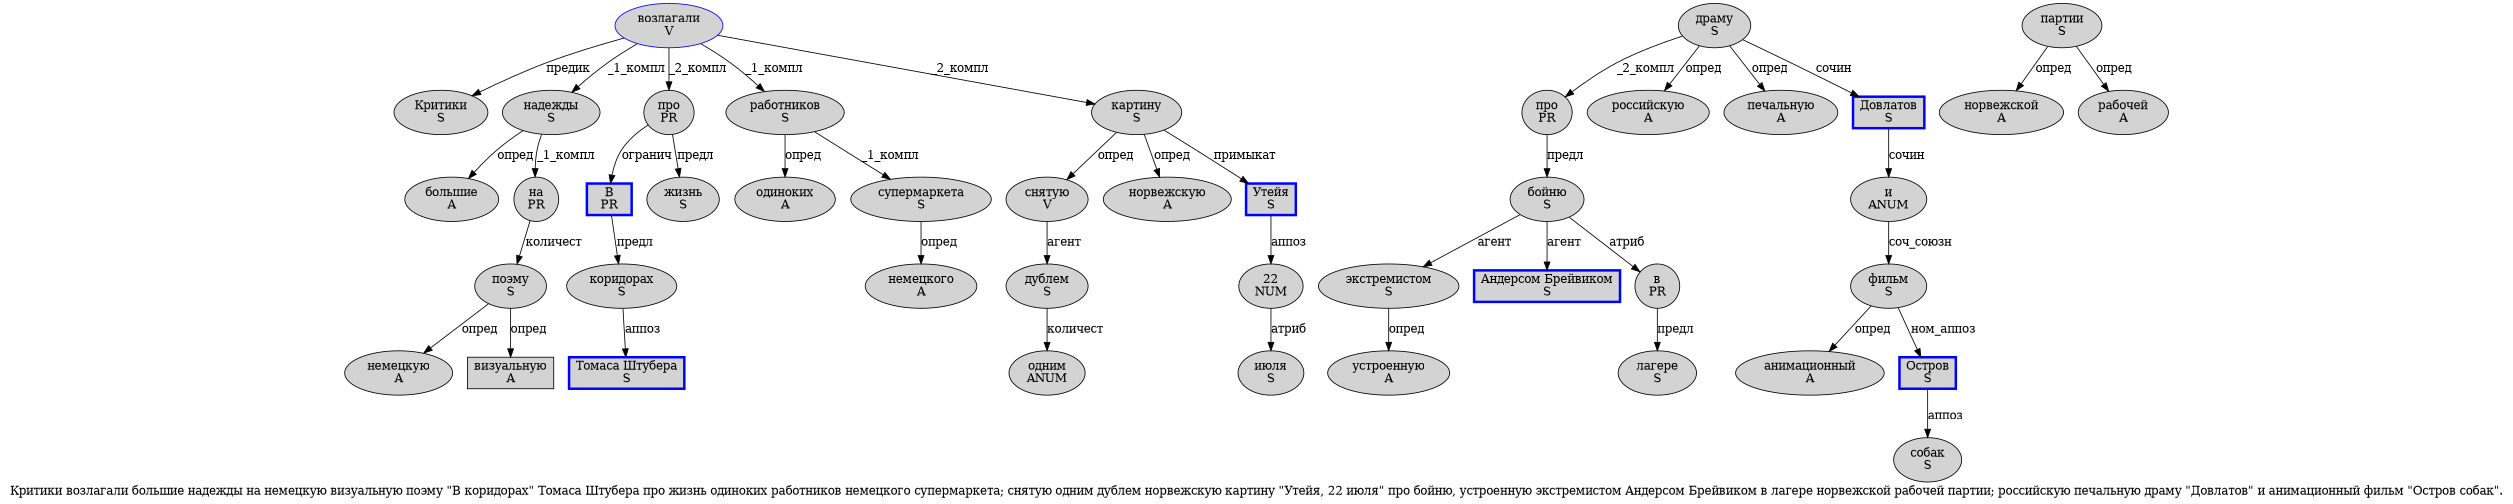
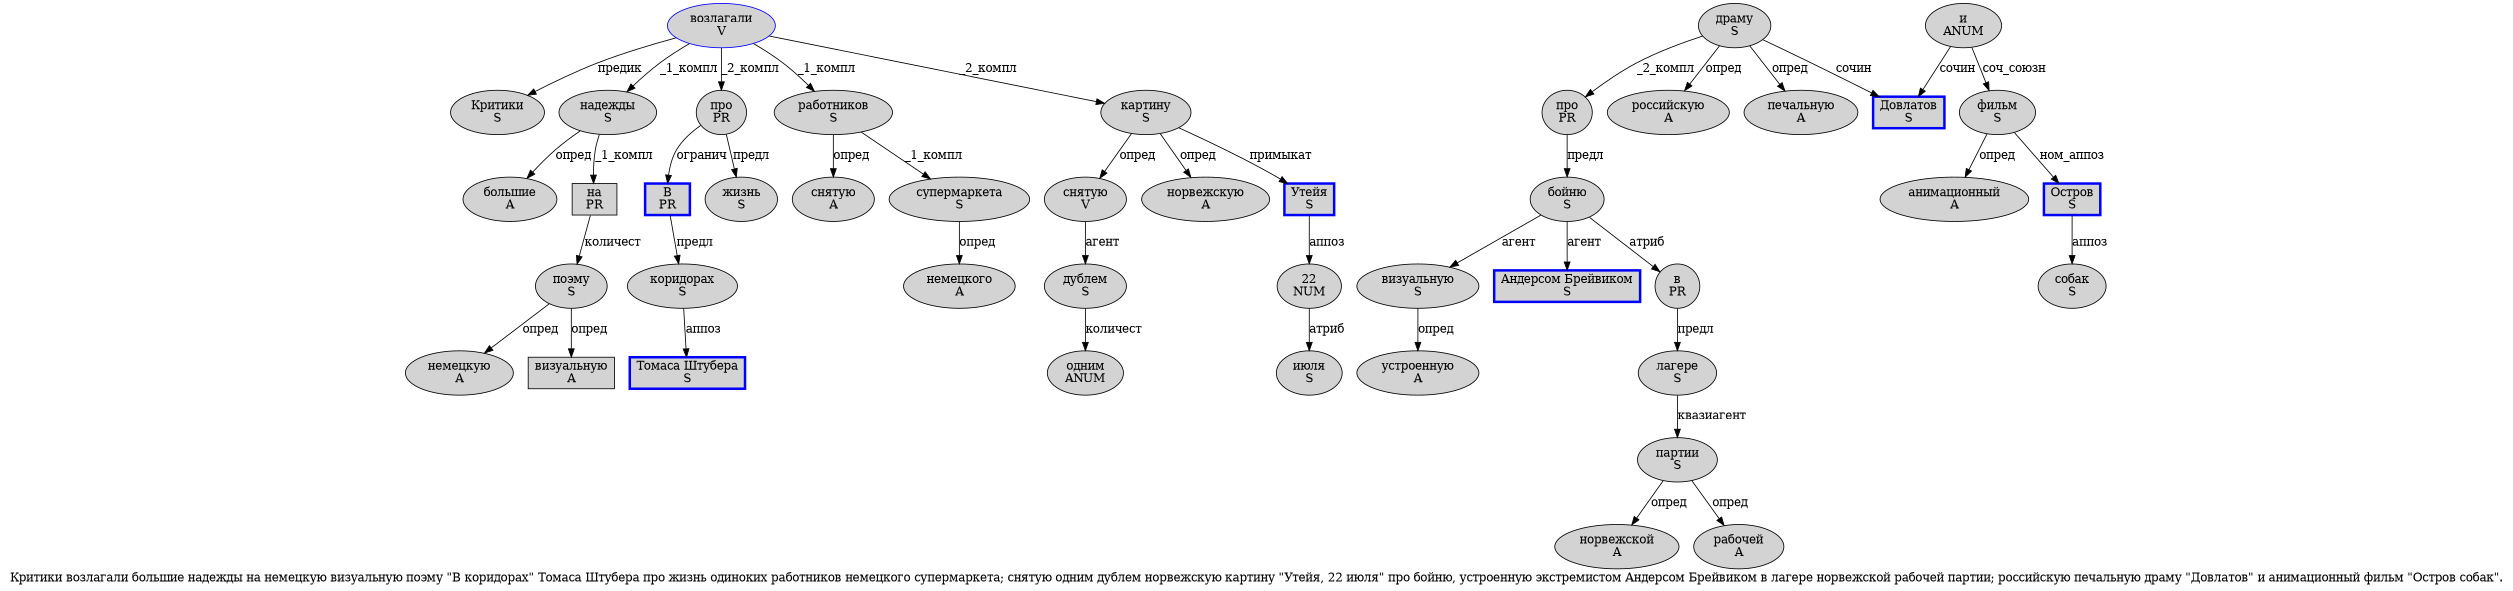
edge "Довлатов S" -> "и ANUM": reversed
node "на PR": shape ellipse -> box
node "одиноких A": label "одиноких A" -> "снятую A"
node "экстремистом S": label "экстремистом S" -> "визуальную S"
edge "лагере S" -> "партии S": added, label "квазиагент"
